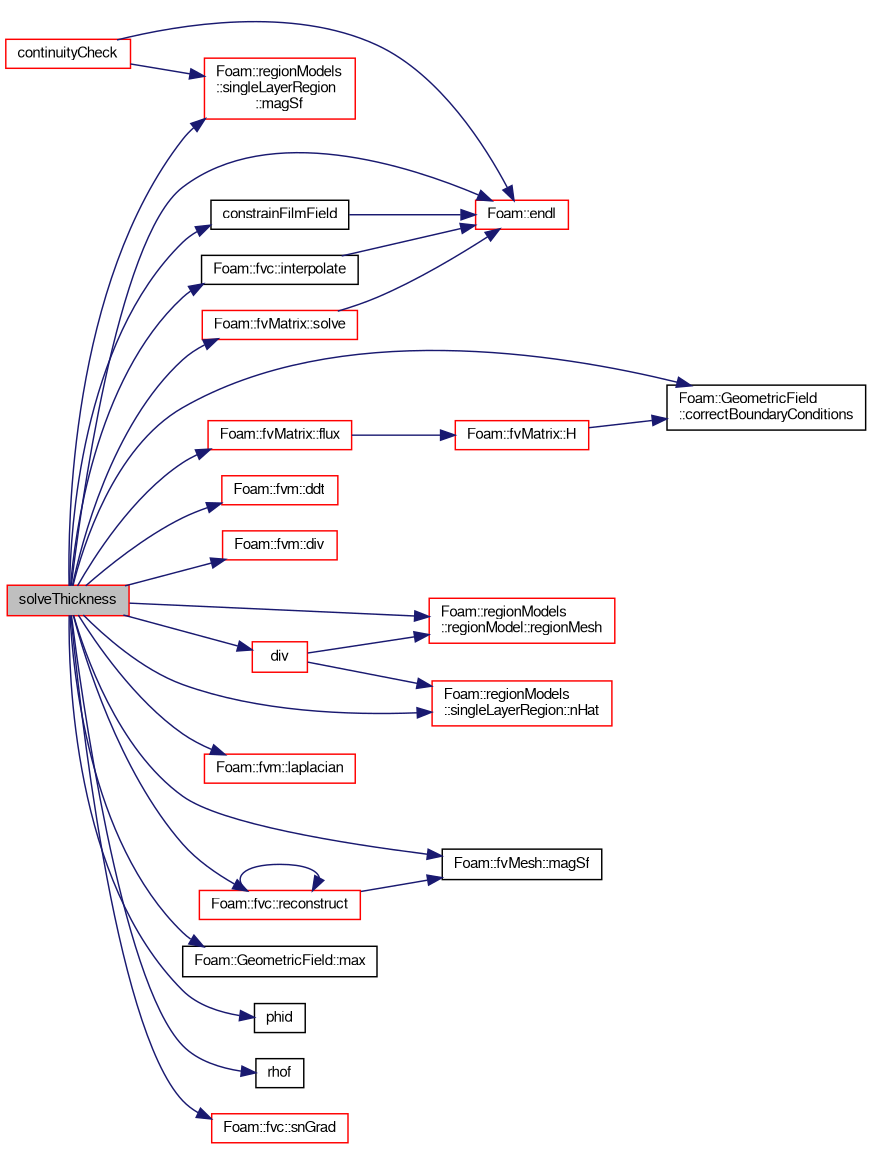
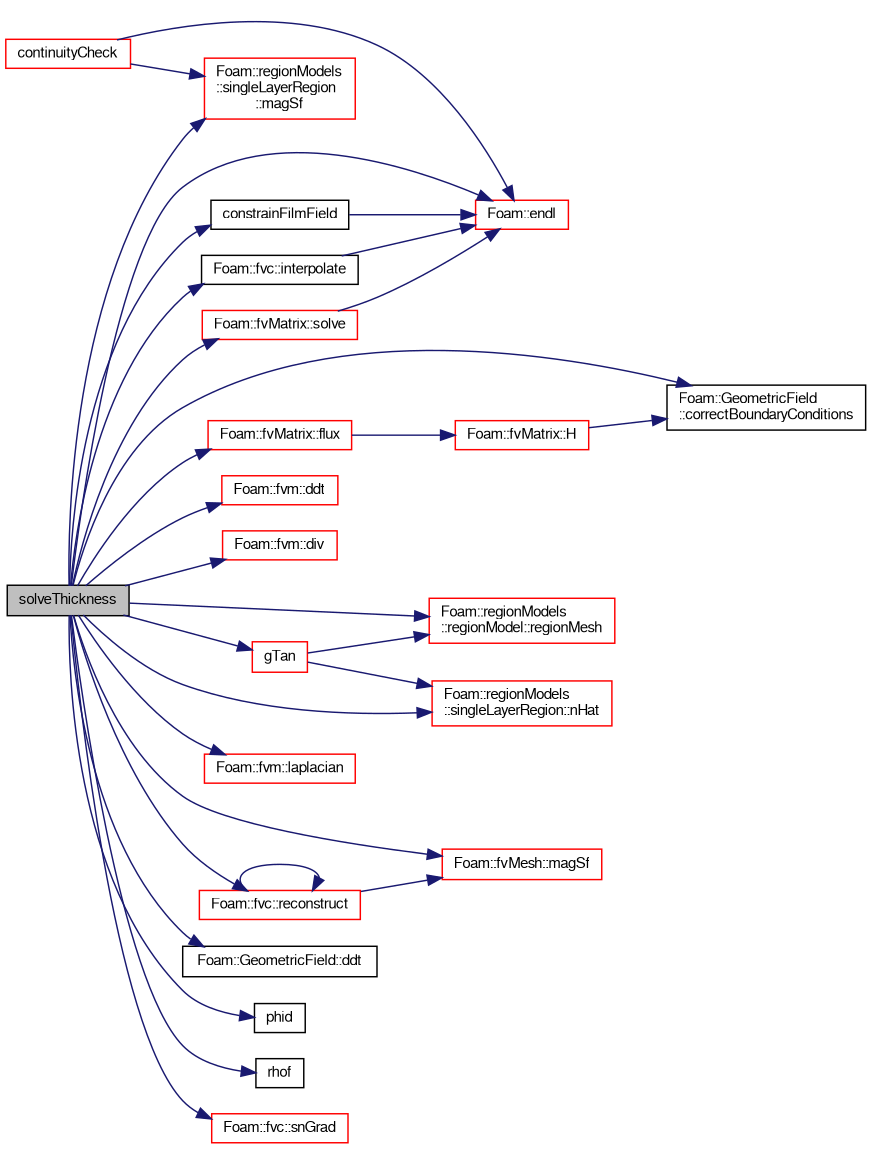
node "solveThickness": color red -> black
node "div": label "div" -> "gTan"
node "Foam::fvMesh::magSf": color black -> red
node "Foam::GeometricField::max": label "Foam::GeometricField::max" -> "Foam::GeometricField::ddt"
